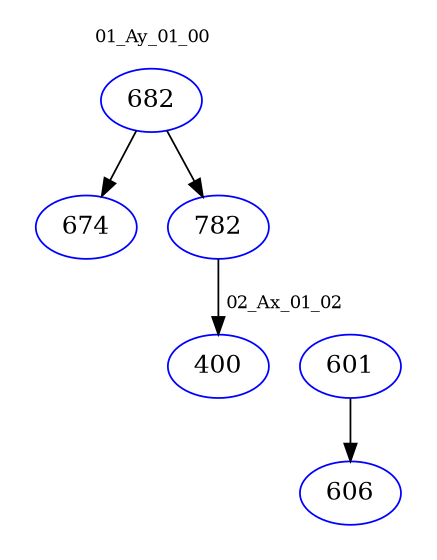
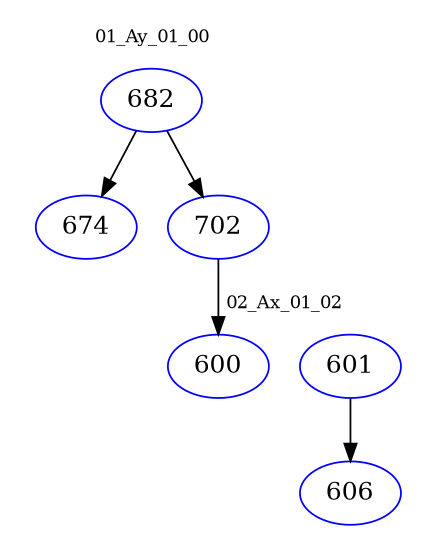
node "782": label "782" -> "702"
node "400": label "400" -> "600"
